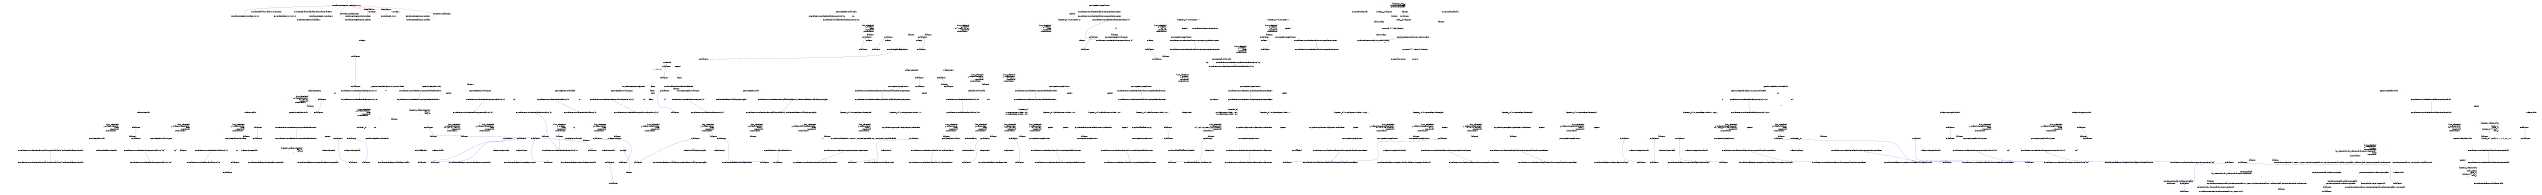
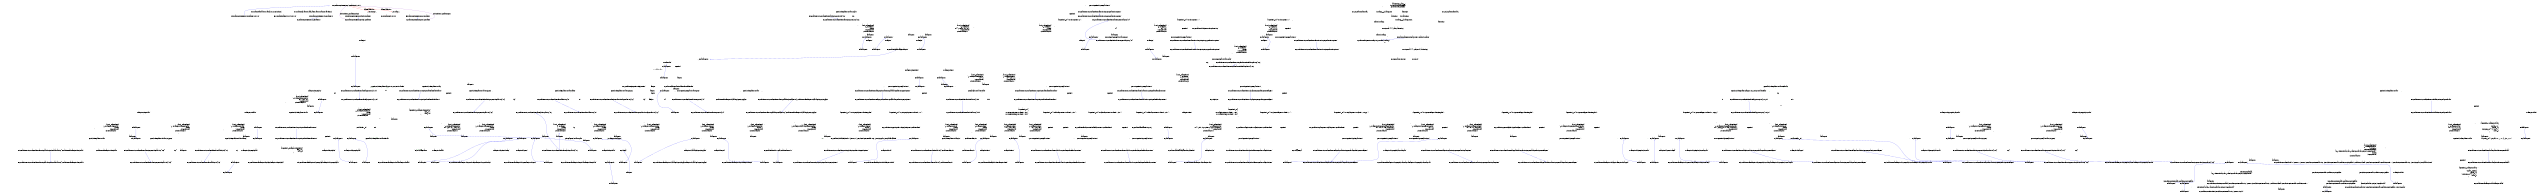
node "stringvalue == ShowQuantityAs.Numeric": label "stringvalue == ShowQuantityAs.Numeric" -> "showQuantityAs == ShowQuantityAs.Numeric"
